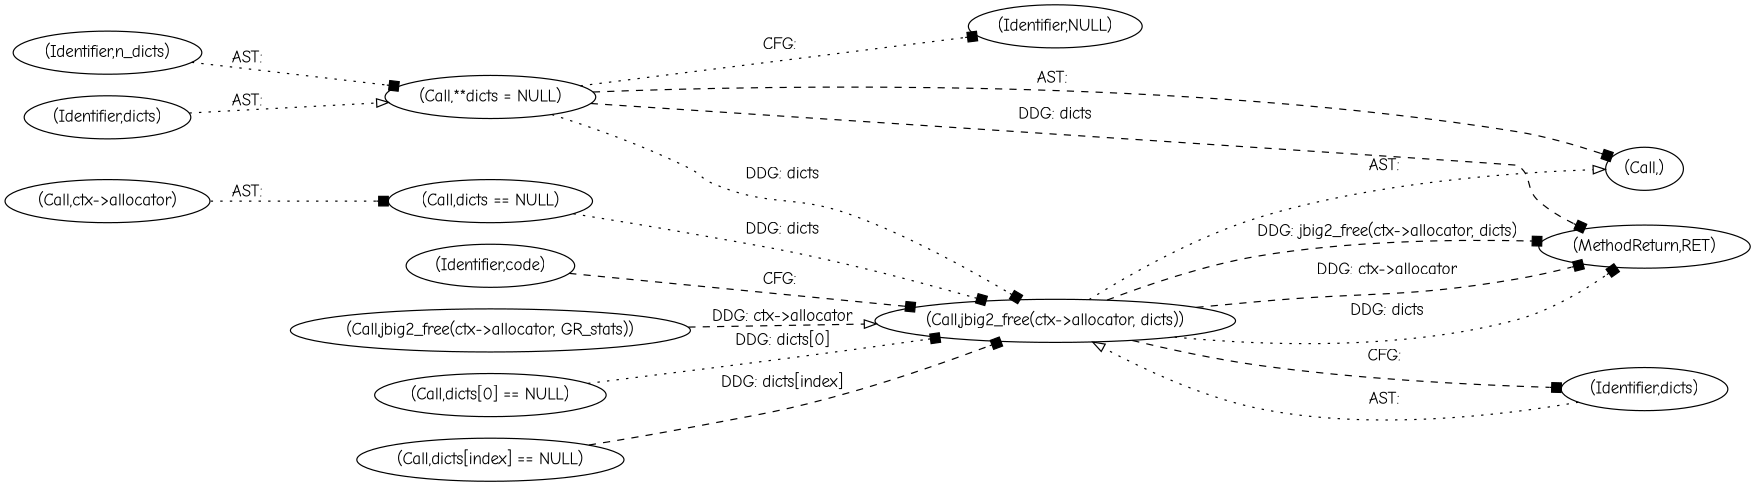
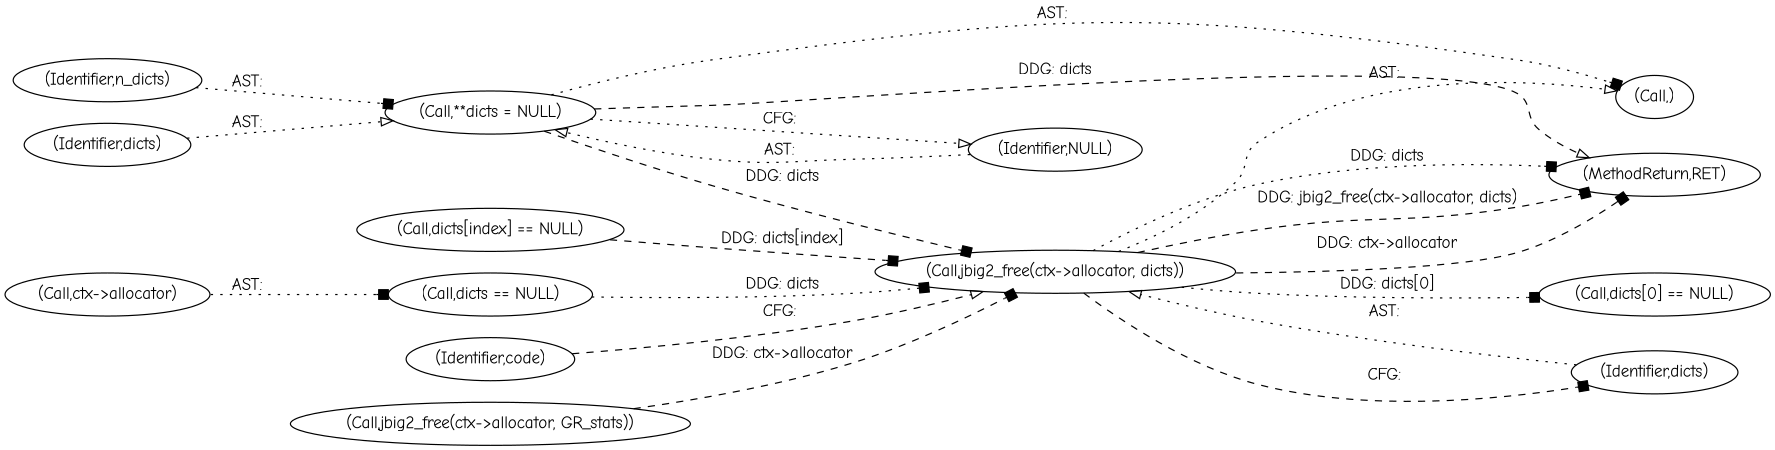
edge "(Call,**dicts = NULL)" -> "(Identifier,NULL)": arrowhead box -> onormal
edge "(Call,**dicts = NULL)" -> "(Call,)": style dashed -> dotted
edge "(Call,**dicts = NULL)" -> "(MethodReturn,RET)": arrowhead box -> onormal
edge "(Identifier,NULL)" -> "(Call,**dicts = NULL)": added, label "AST:"
edge "(Call,**dicts = NULL)" -> "(Call,jbig2_free(ctx->allocator, dicts))": style dotted -> dashed
edge "(Identifier,code)" -> "(Call,jbig2_free(ctx->allocator, dicts))": arrowhead box -> onormal
edge "(Call,jbig2_free(ctx->allocator, GR_stats))" -> "(Call,jbig2_free(ctx->allocator, dicts))": arrowhead onormal -> box
edge "(Call,dicts[0] == NULL)" -> "(Call,jbig2_free(ctx->allocator, dicts))": reversed
